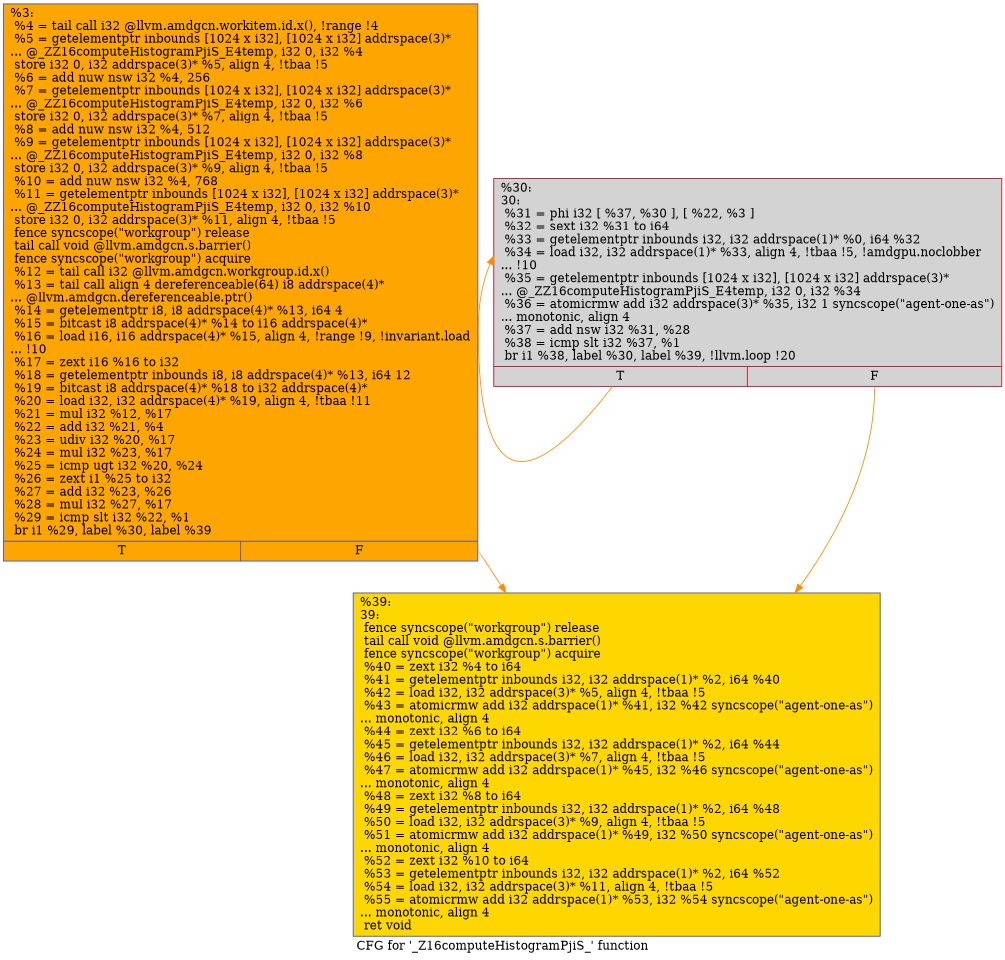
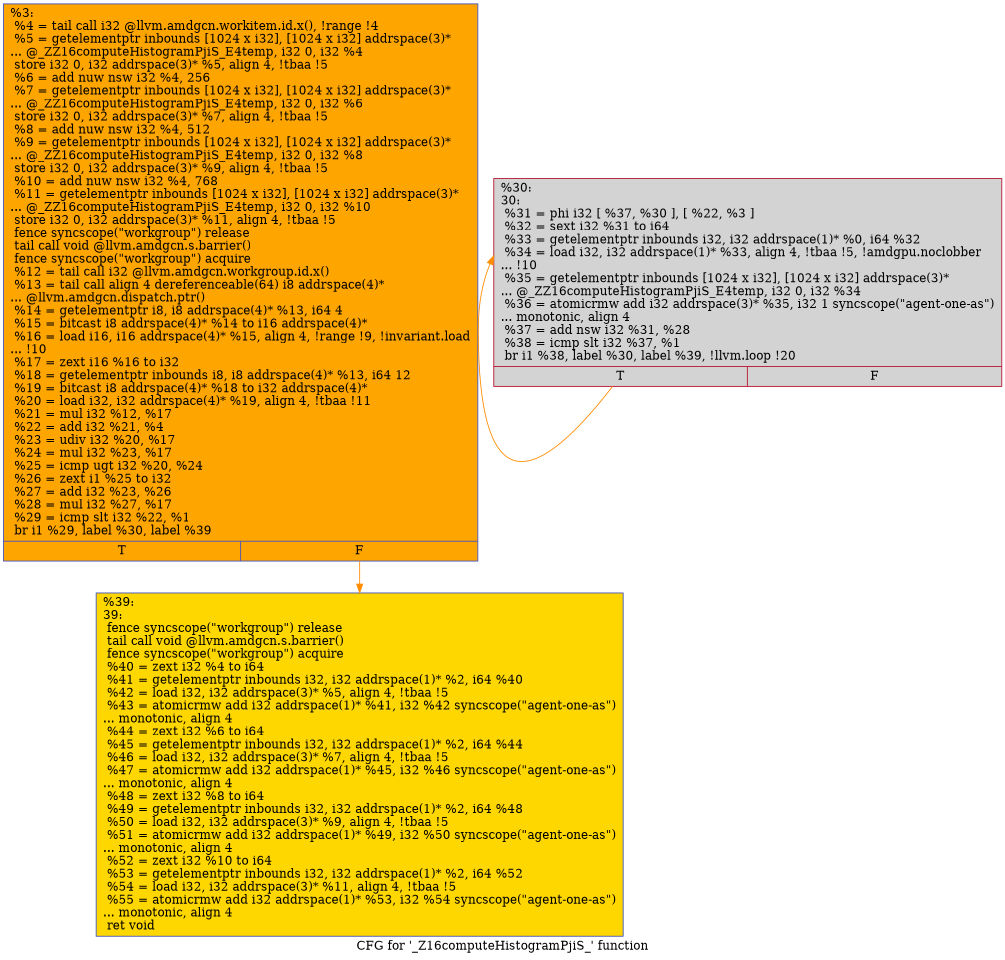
node "%3:": text "... @llvm.amdgcn.dereferenceable.ptr()" -> "... @llvm.amdgcn.dispatch.ptr()"
edge "%30:" -> "%39:": removed
